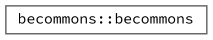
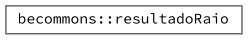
node "becommons::becommons": label "becommons::becommons" -> "becommons::resultadoRaio"
